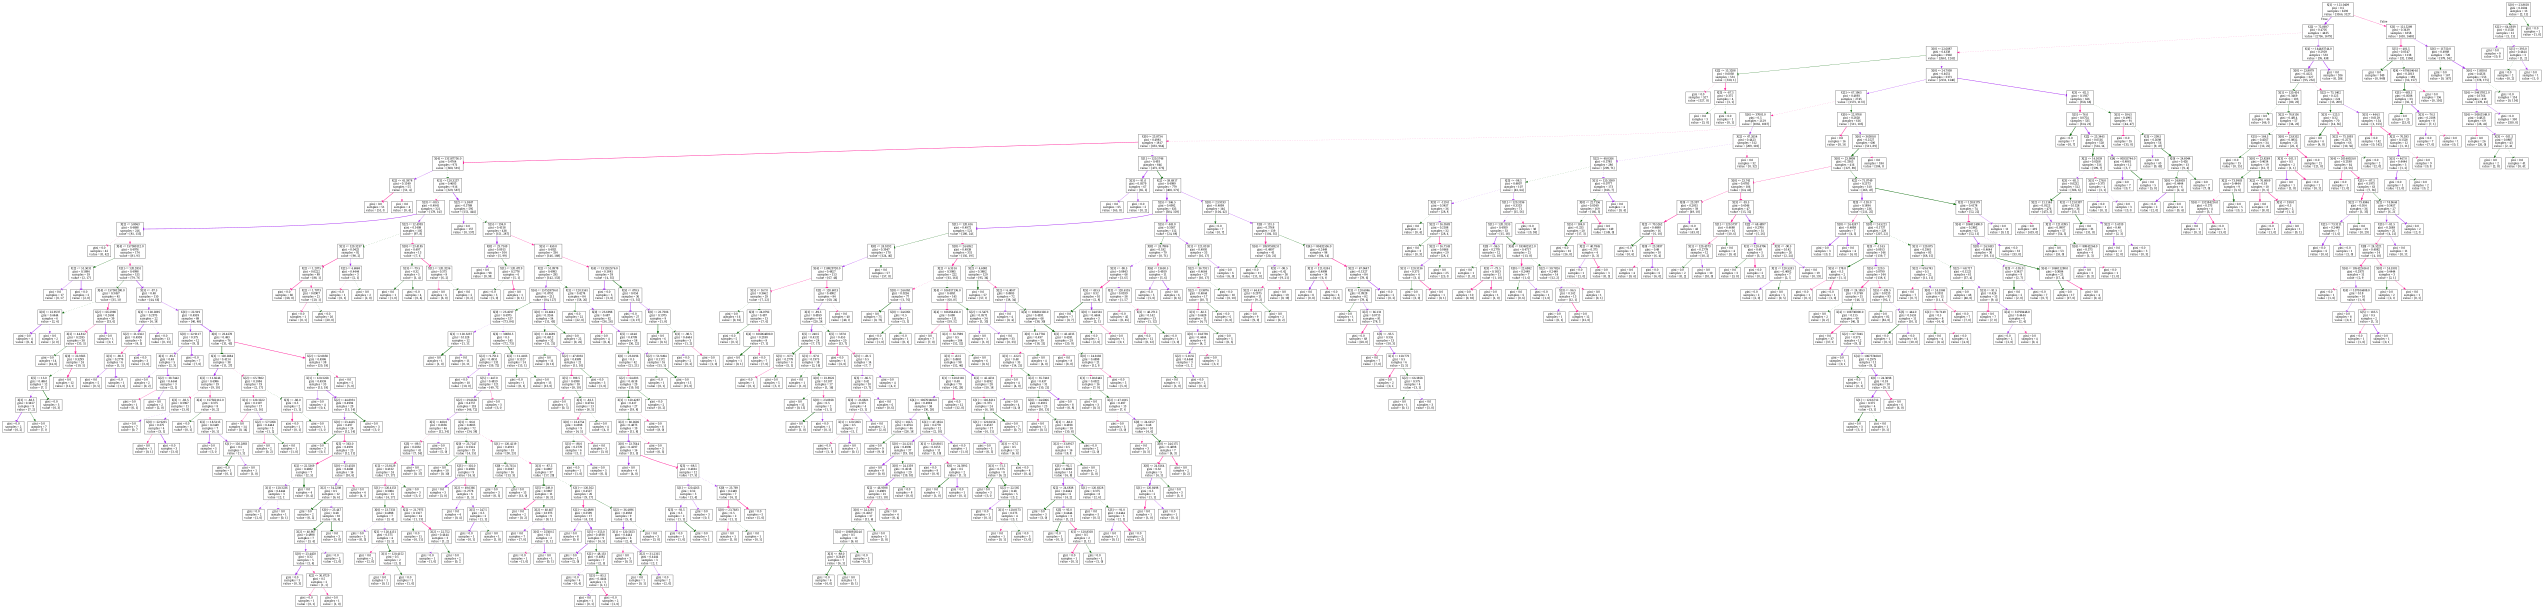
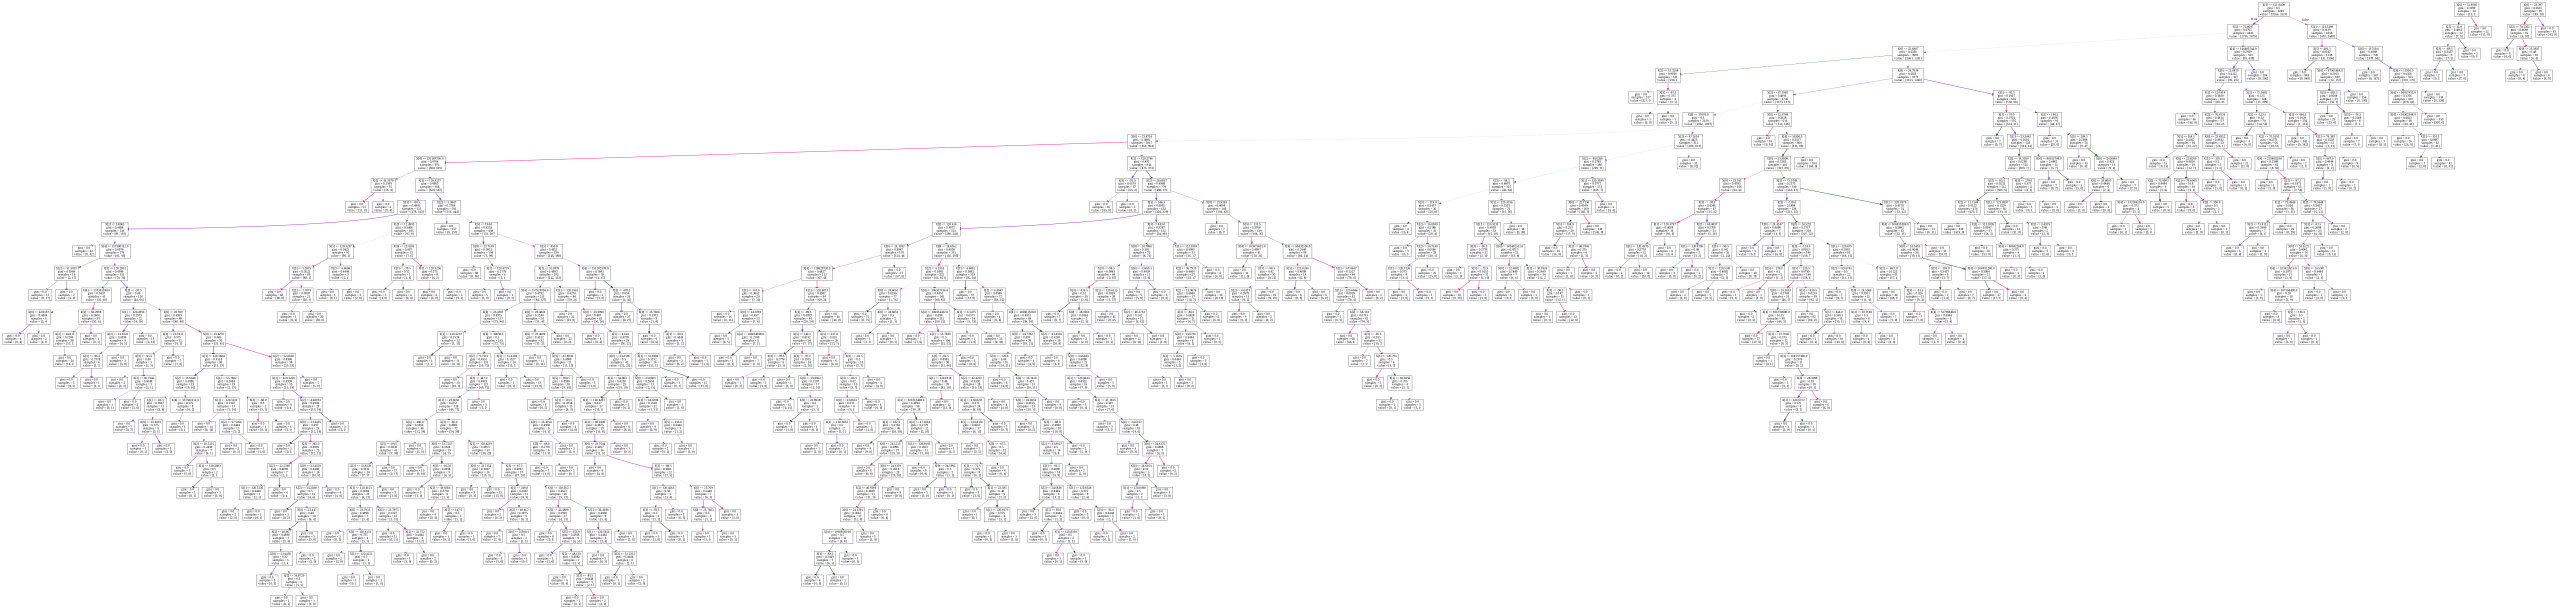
edge "X[0] <= 23.741 gini = 0.4785 samples = 106 value = [64, 42]" -> "X[0] <= 23.397 gini = 0.2815 samples = 59 value = [49, 10]": removed
edge "X[2] <= 44.812 gini = 0.2285 samples = 38 value = [33, 5]" -> "X[0] <= 22.9585 gini = 0.3299 samples = 24 value = [19, 5]": removed
edge "X[0] <= 23.8196 gini = 0.5 samples = 42 value = [21, 21]" -> "X[0] <= 23.8603 gini = 0.2604 samples = 13 value = [2, 11]": added
edge "X[4] <= 157582112.0 gini = 0.375 samples = 8 value = [6, 2]" -> "X[2] <= 18.5115 gini = 0.2449 samples = 7 value = [6, 1]": now "gini = 0.0 samples = 14 value = [0, 14]" -> "X[2] <= 18.5115 gini = 0.2449 samples = 7 value = [6, 1]"
